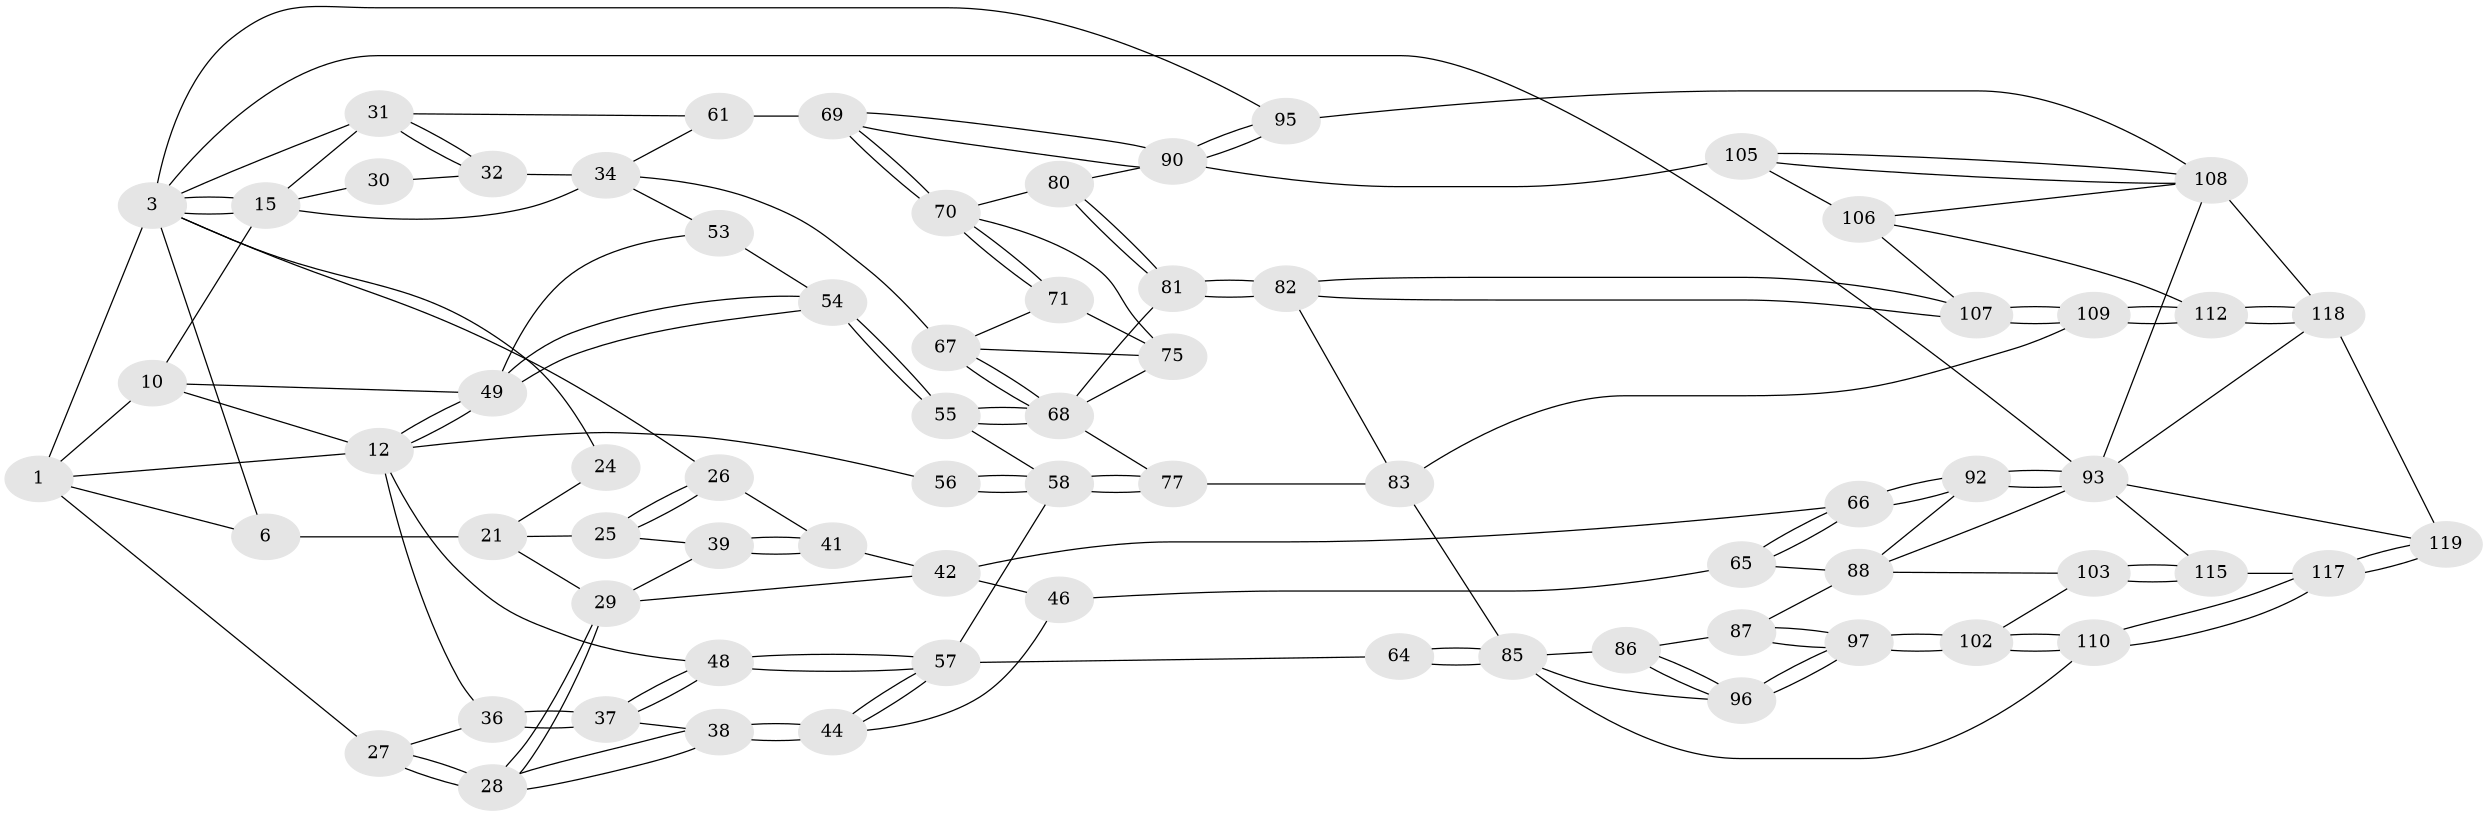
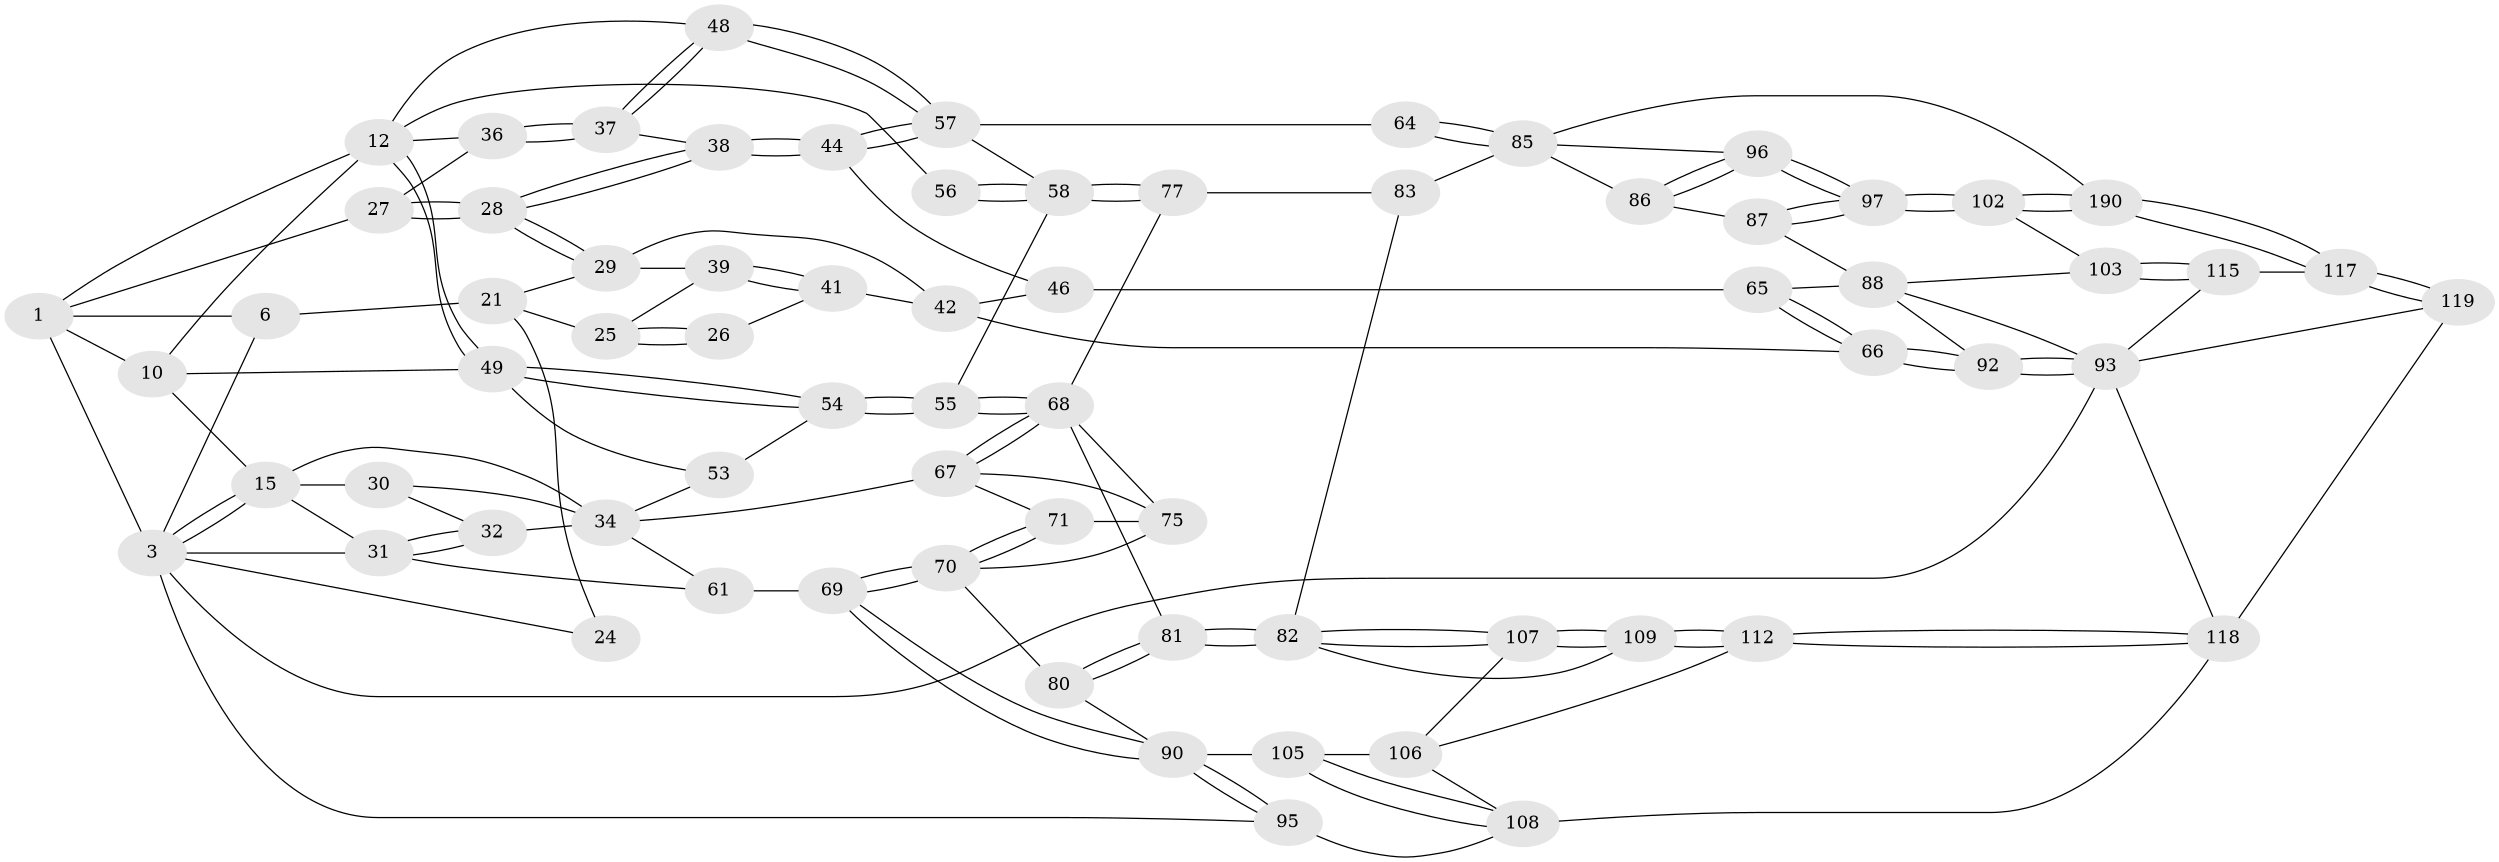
edge "3" -- "26": removed
edge "108" -- "93": removed
edge "109" -- "83": now "109" -- "82"
edge "30" -- "34": added
node "110": label "110" -> "190"
